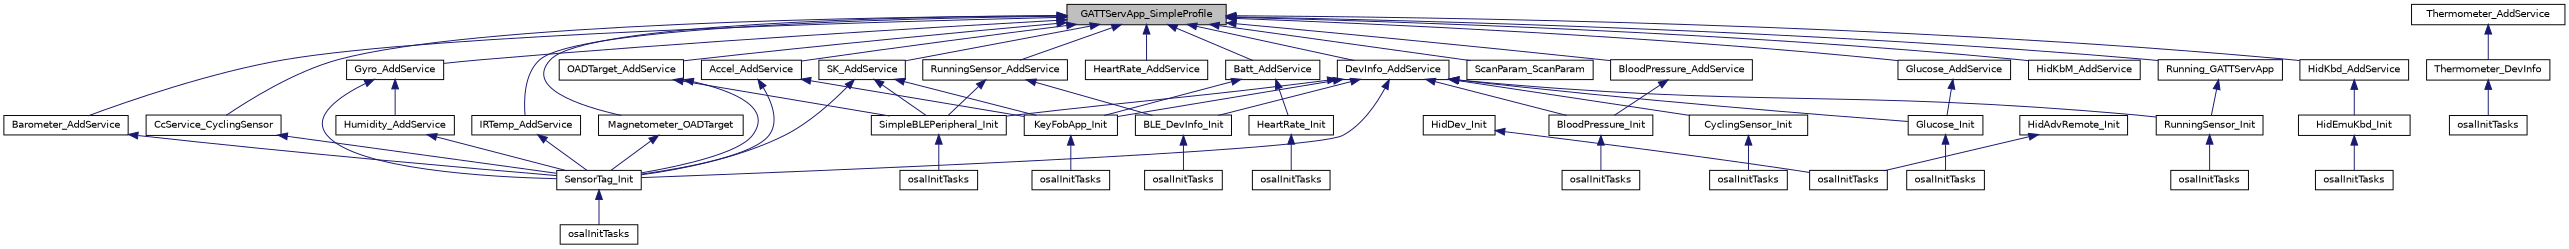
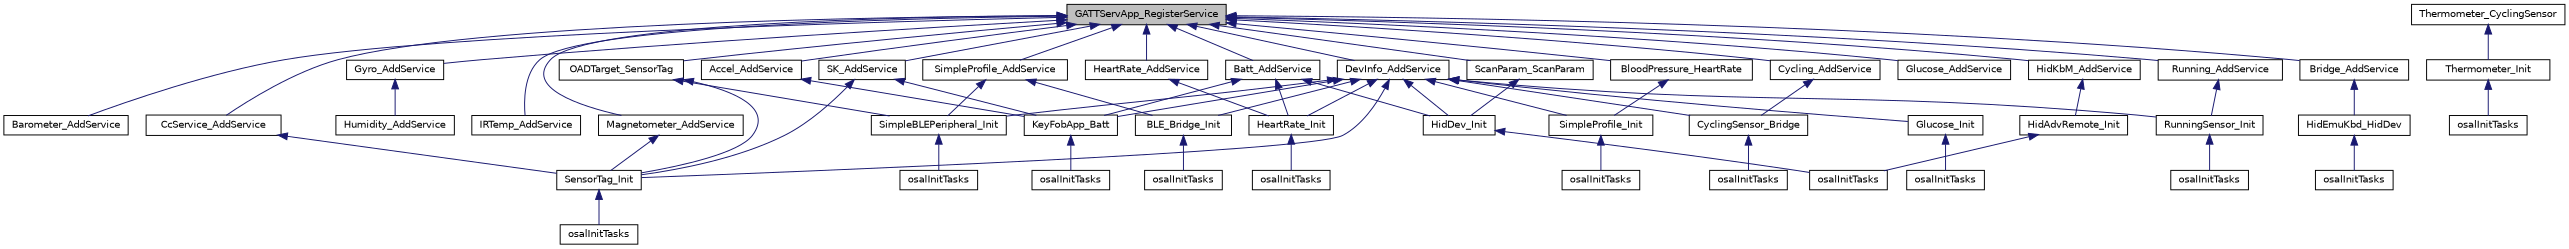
node "GATTServApp_SimpleProfile": label "GATTServApp_SimpleProfile" -> "GATTServApp_RegisterService"
node "Thermometer_AddService": label "Thermometer_AddService" -> "Thermometer_CyclingSensor"
node "OADTarget_AddService": label "OADTarget_AddService" -> "OADTarget_SensorTag"
node "RunningSensor_AddService": label "RunningSensor_AddService" -> "SimpleProfile_AddService"
node "BloodPressure_AddService": label "BloodPressure_AddService" -> "BloodPressure_HeartRate"
node "Cycling_AddService": added
node "Running_GATTServApp": label "Running_GATTServApp" -> "Running_AddService"
node "HidKbd_AddService": label "HidKbd_AddService" -> "Bridge_AddService"
node "Thermometer_DevInfo": label "Thermometer_DevInfo" -> "Thermometer_Init"
edge "Glucose_Init" -> "Glucose_AddService": removed
edge "HidDev_Init" -> "Batt_AddService": added
edge "HeartRate_Init" -> "DevInfo_AddService": added
edge "HidDev_Init" -> "DevInfo_AddService": added
edge "HidDev_Init" -> "ScanParam_ScanParam": added
edge "HidAdvRemote_Init" -> "HidKbM_AddService": added
edge "HeartRate_Init" -> "HeartRate_AddService": added
edge "SimpleBLEPeripheral_Init" -> "SK_AddService": removed
node "CcService_CyclingSensor": label "CcService_CyclingSensor" -> "CcService_AddService"
node "Magnetometer_OADTarget": label "Magnetometer_OADTarget" -> "Magnetometer_AddService"
node "KeyFobApp_Init": label "KeyFobApp_Init" -> "KeyFobApp_Batt"
node "BLE_DevInfo_Init": label "BLE_DevInfo_Init" -> "BLE_Bridge_Init"
node "BloodPressure_Init": label "BloodPressure_Init" -> "SimpleProfile_Init"
node "CyclingSensor_Init": label "CyclingSensor_Init" -> "CyclingSensor_Bridge"
node "HidEmuKbd_Init": label "HidEmuKbd_Init" -> "HidEmuKbd_HidDev"
edge "SensorTag_Init" -> "Accel_AddService": removed
edge "SensorTag_Init" -> "Humidity_AddService": removed
edge "SensorTag_Init" -> "IRTemp_AddService": removed
edge "SensorTag_Init" -> "Barometer_AddService": removed
edge "SensorTag_Init" -> "Gyro_AddService": removed
